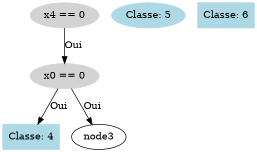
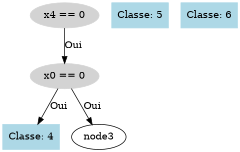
node "Classe: 5": shape ellipse -> box
